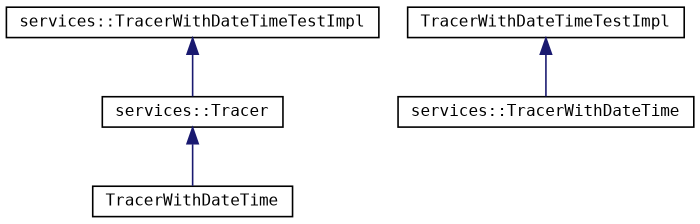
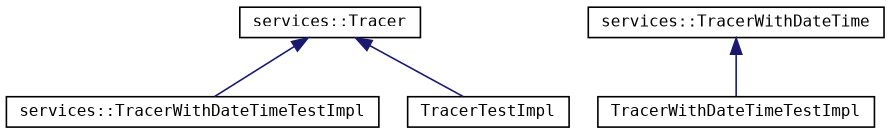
edge "services::Tracer" -> "services::TracerWithDateTimeTestImpl": reversed
edge "services::TracerWithDateTime" -> "TracerWithDateTimeTestImpl": reversed
node "TracerWithDateTime": label "TracerWithDateTime" -> "TracerTestImpl"
